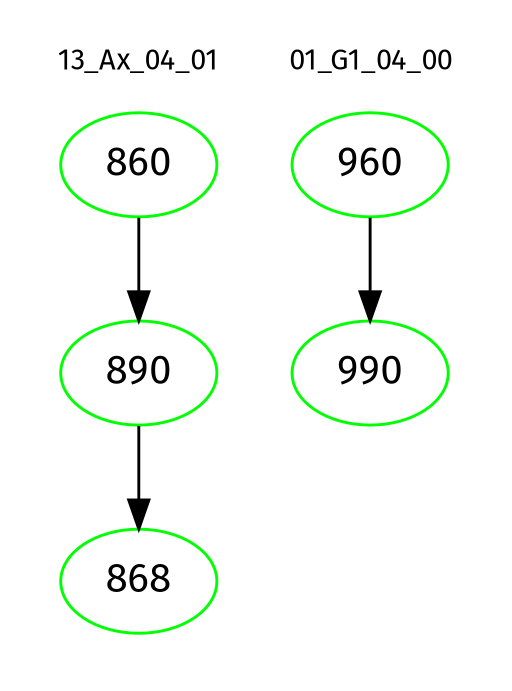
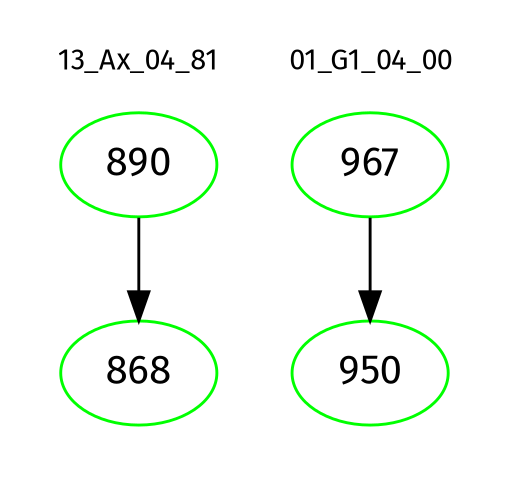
cluster "13_Ax_04_01": label "13_Ax_04_01" -> "13_Ax_04_81"
node "860": removed
node "960": label "960" -> "967"
node "990": label "990" -> "950"
